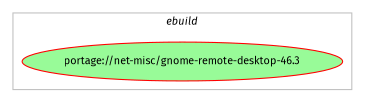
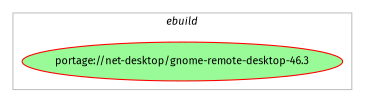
node "portage://net-misc/gnome-remote-desktop-46.3": label "portage://net-misc/gnome-remote-desktop-46.3" -> "portage://net-desktop/gnome-remote-desktop-46.3"
